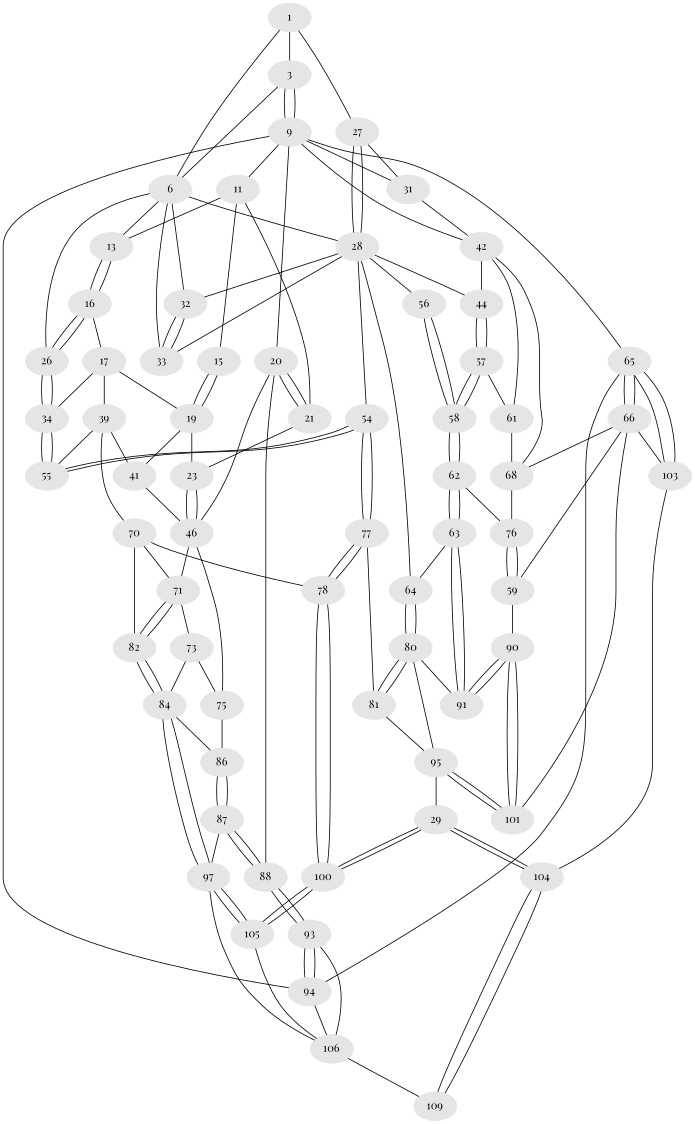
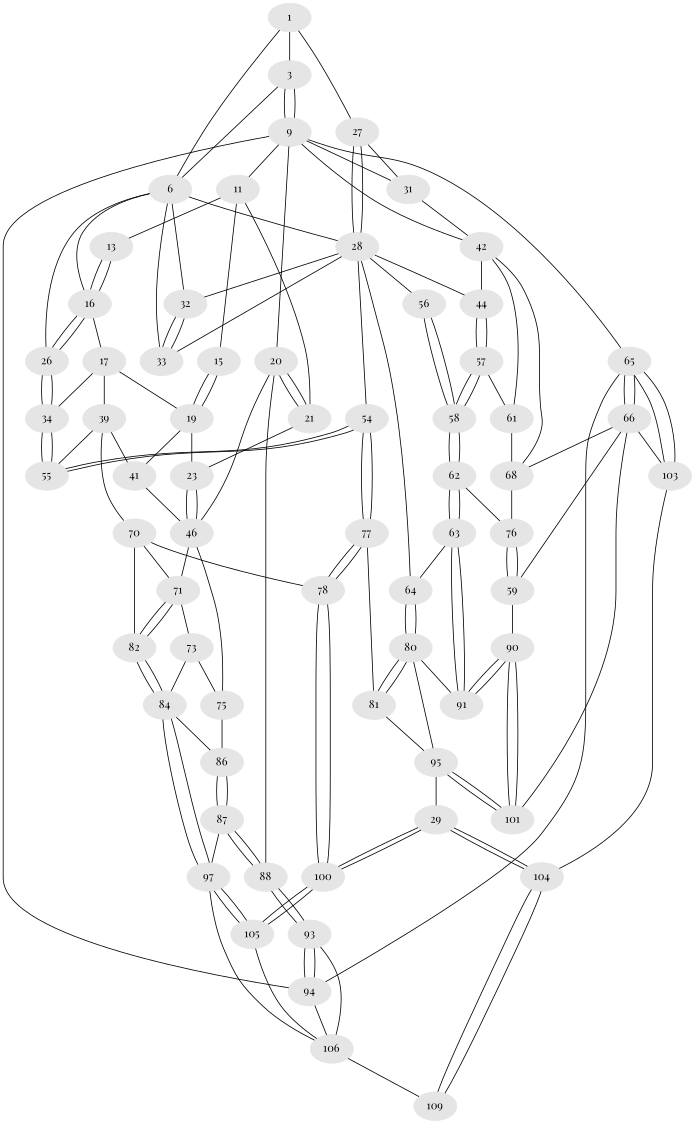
edge "6" -- "13": now "6" -- "16"
